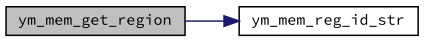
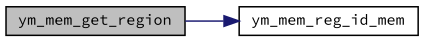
node "ym_mem_reg_id_str": label "ym_mem_reg_id_str" -> "ym_mem_reg_id_mem"
